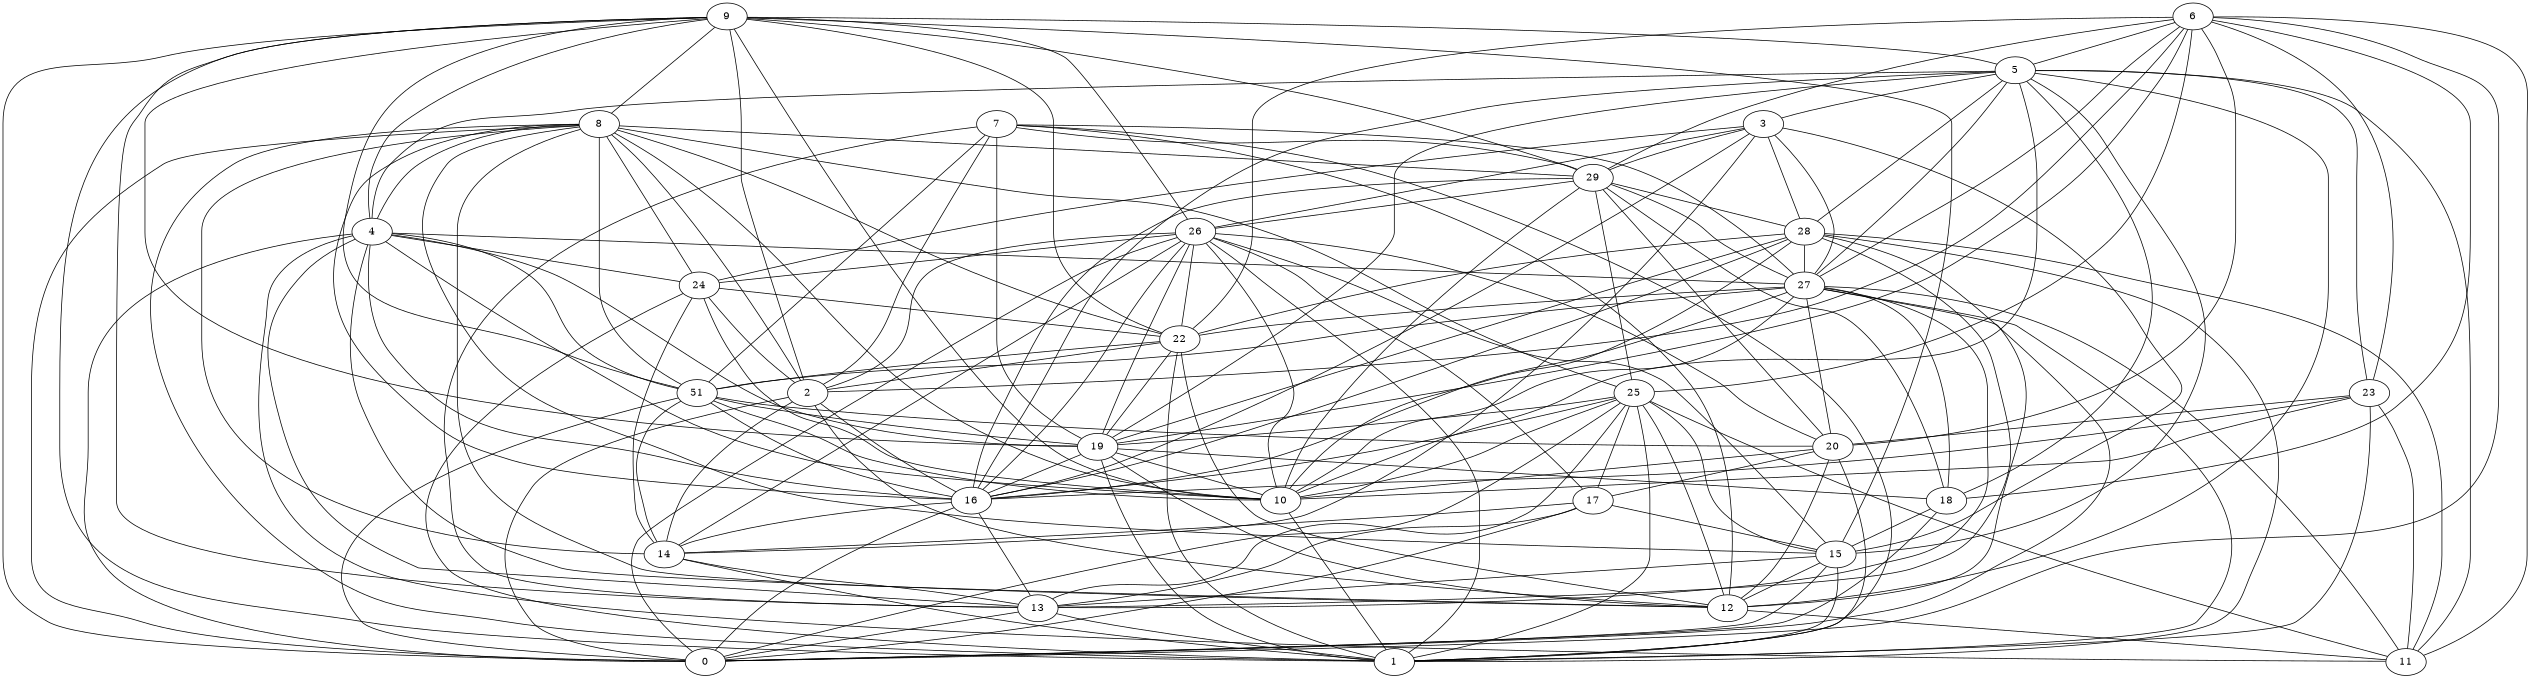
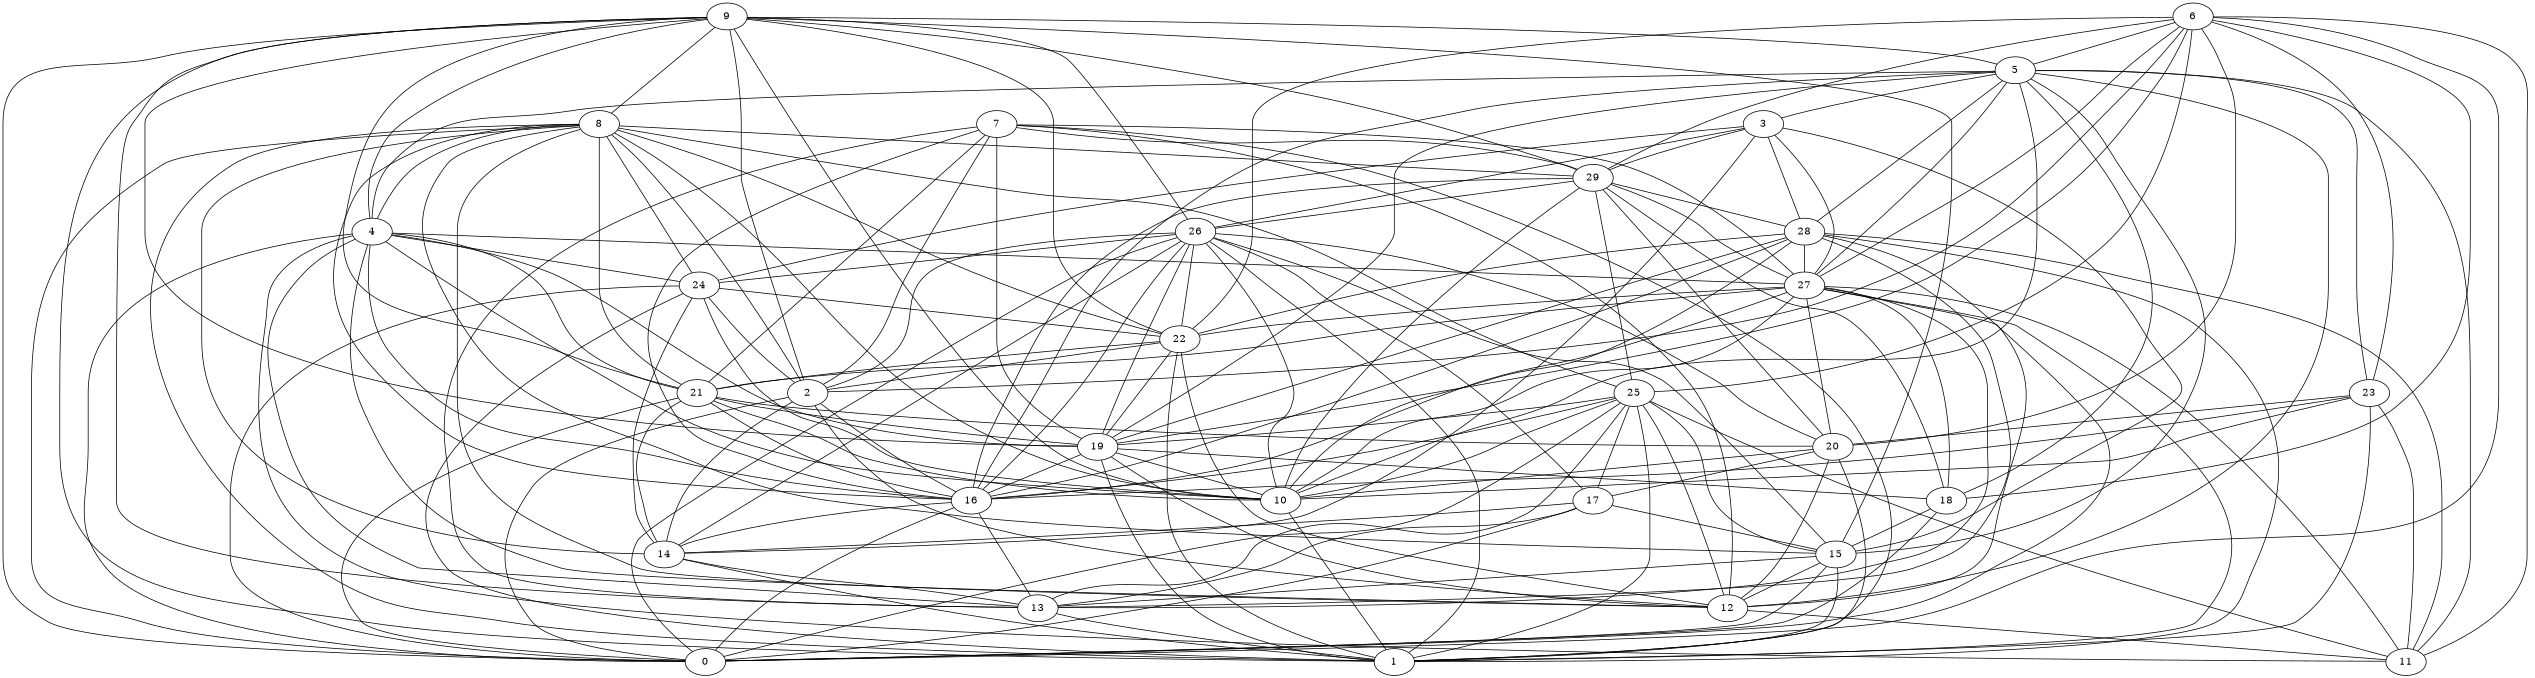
edge "3" -- "16": now "7" -- "16"
node "51": label "51" -> "21"
edge "13" -- "0": now "24" -- "0"
